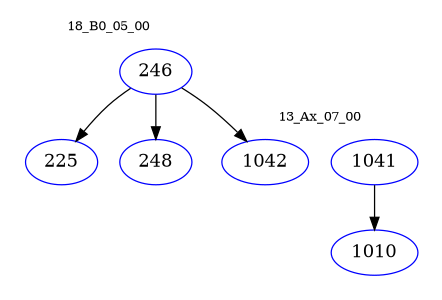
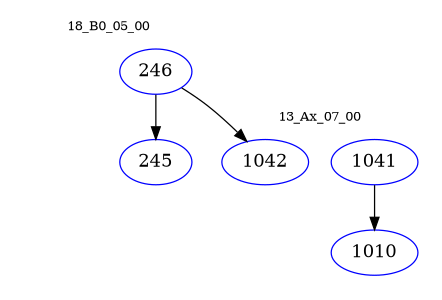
node "225": removed
node "248": label "248" -> "245"
